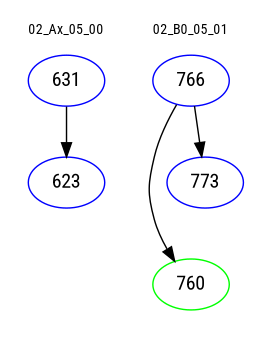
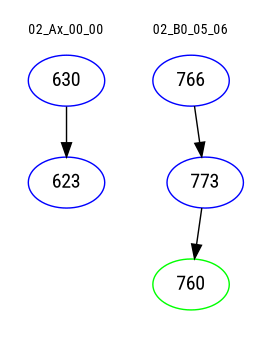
cluster "02_Ax_05_00": label "02_Ax_05_00" -> "02_Ax_00_00"
cluster "02_B0_05_01": label "02_B0_05_01" -> "02_B0_05_06"
node "631": label "631" -> "630"
edge "766" -> "760": now "773" -> "760"
